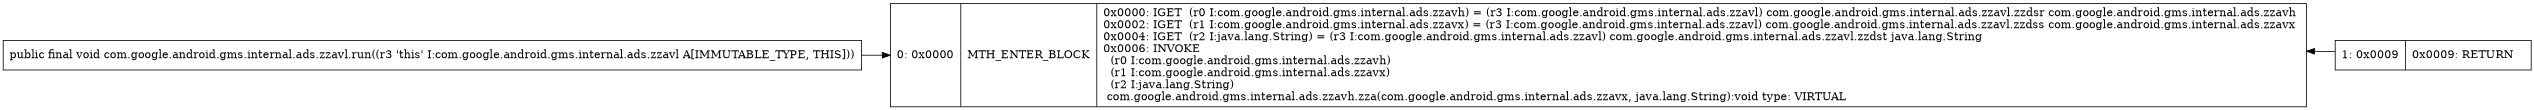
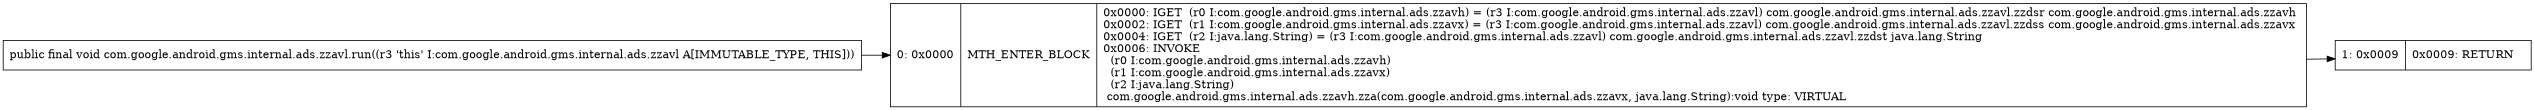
edge "1: 0x0009" -> "0: 0x0000": reversed
